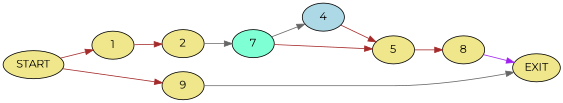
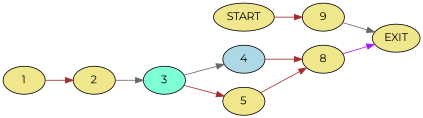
edge "4" -> "5": now "4" -> "8"
node "7": label "7" -> "3"
edge "START" -> "1": removed
